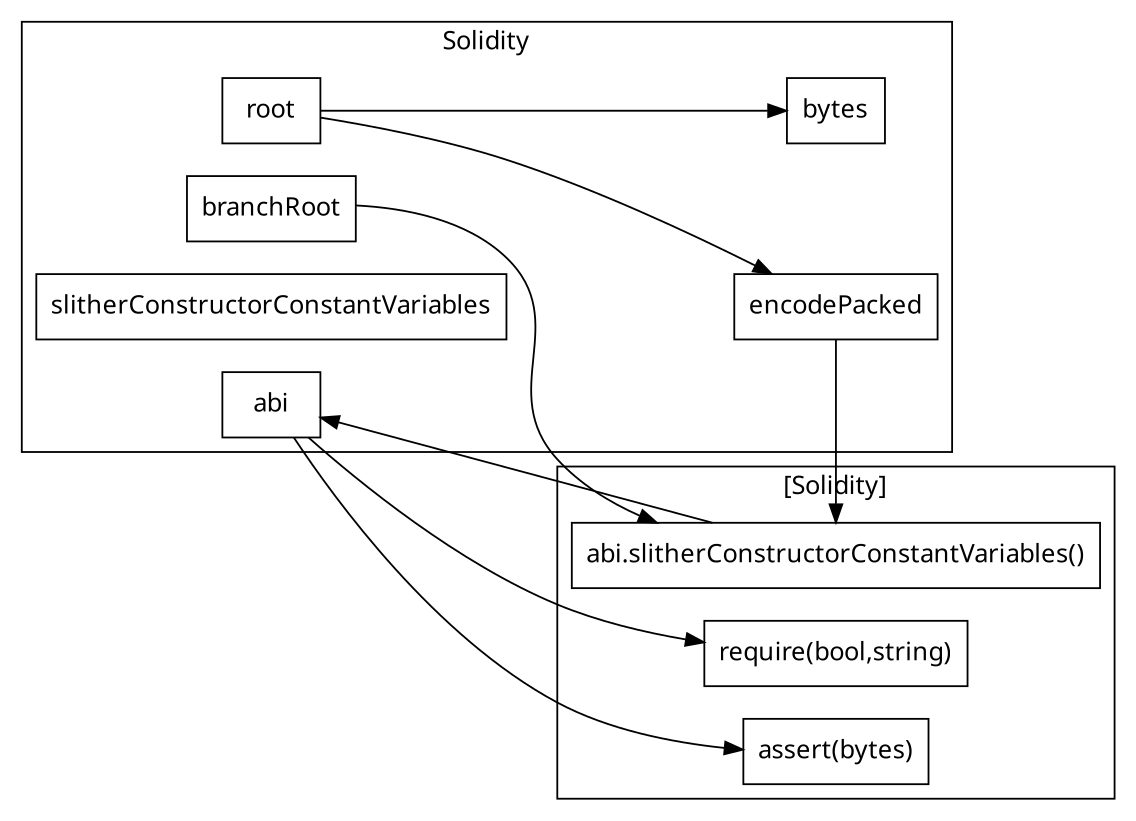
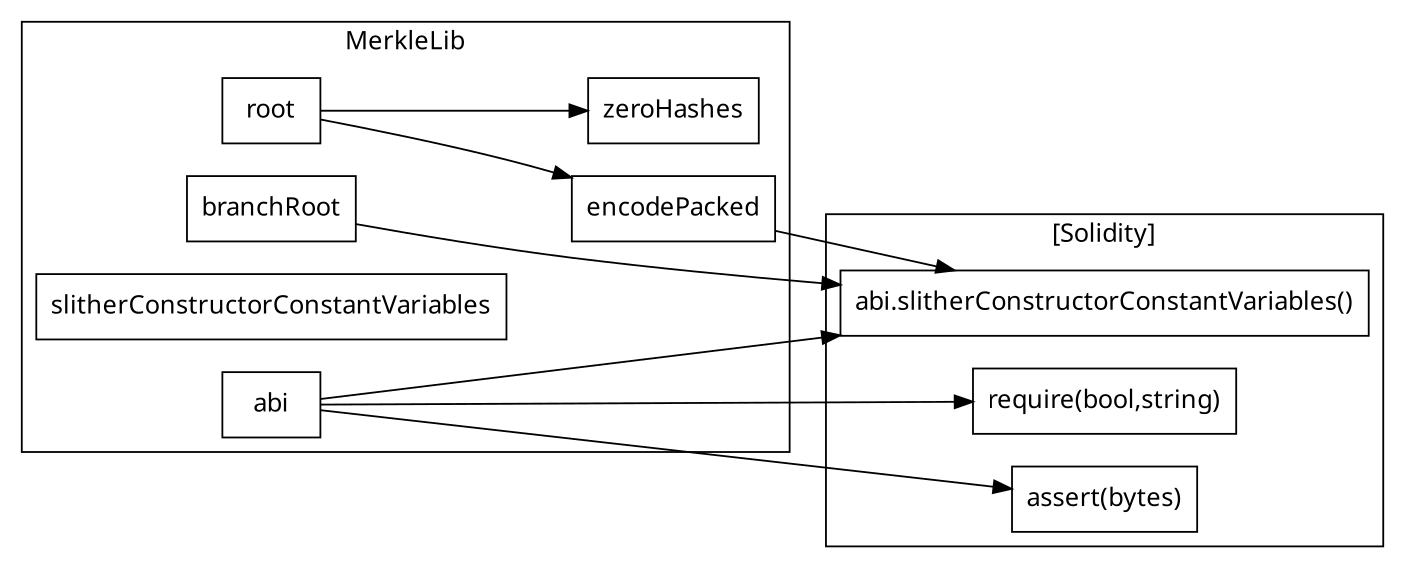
cluster "Solidity": label "Solidity" -> "MerkleLib"
node "bytes": label "bytes" -> "zeroHashes"
edge "abi.slitherConstructorConstantVariables()" -> "abi": reversed
